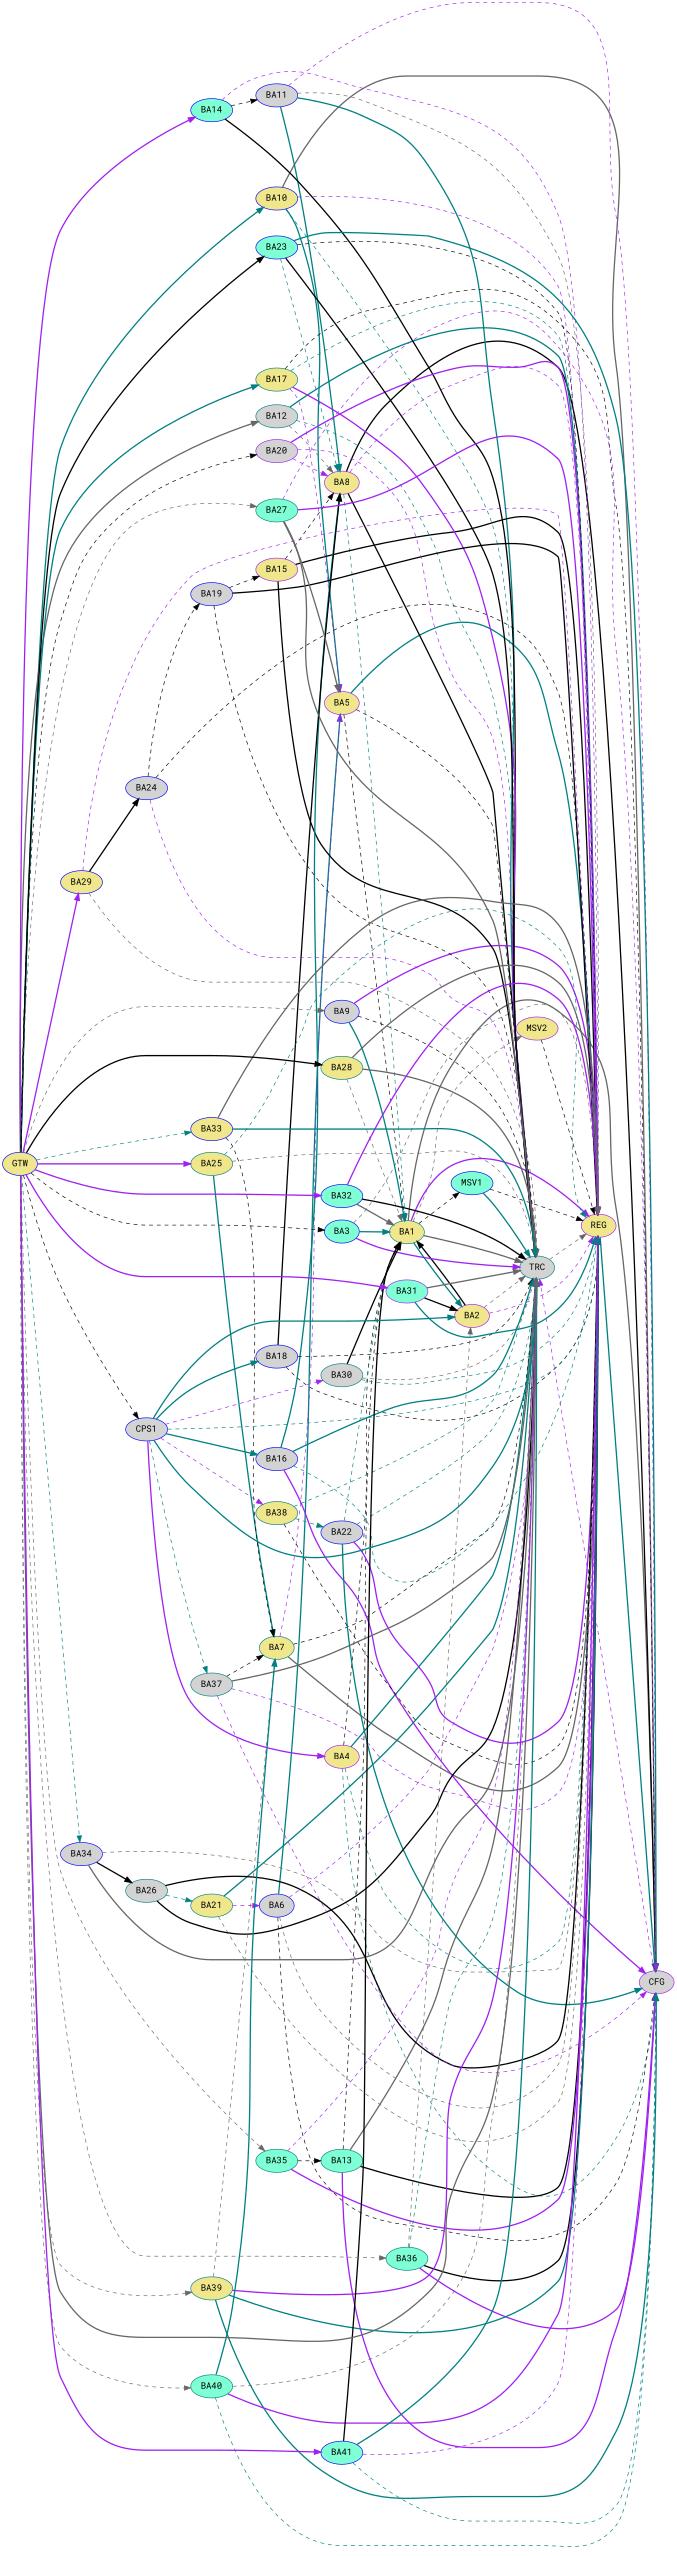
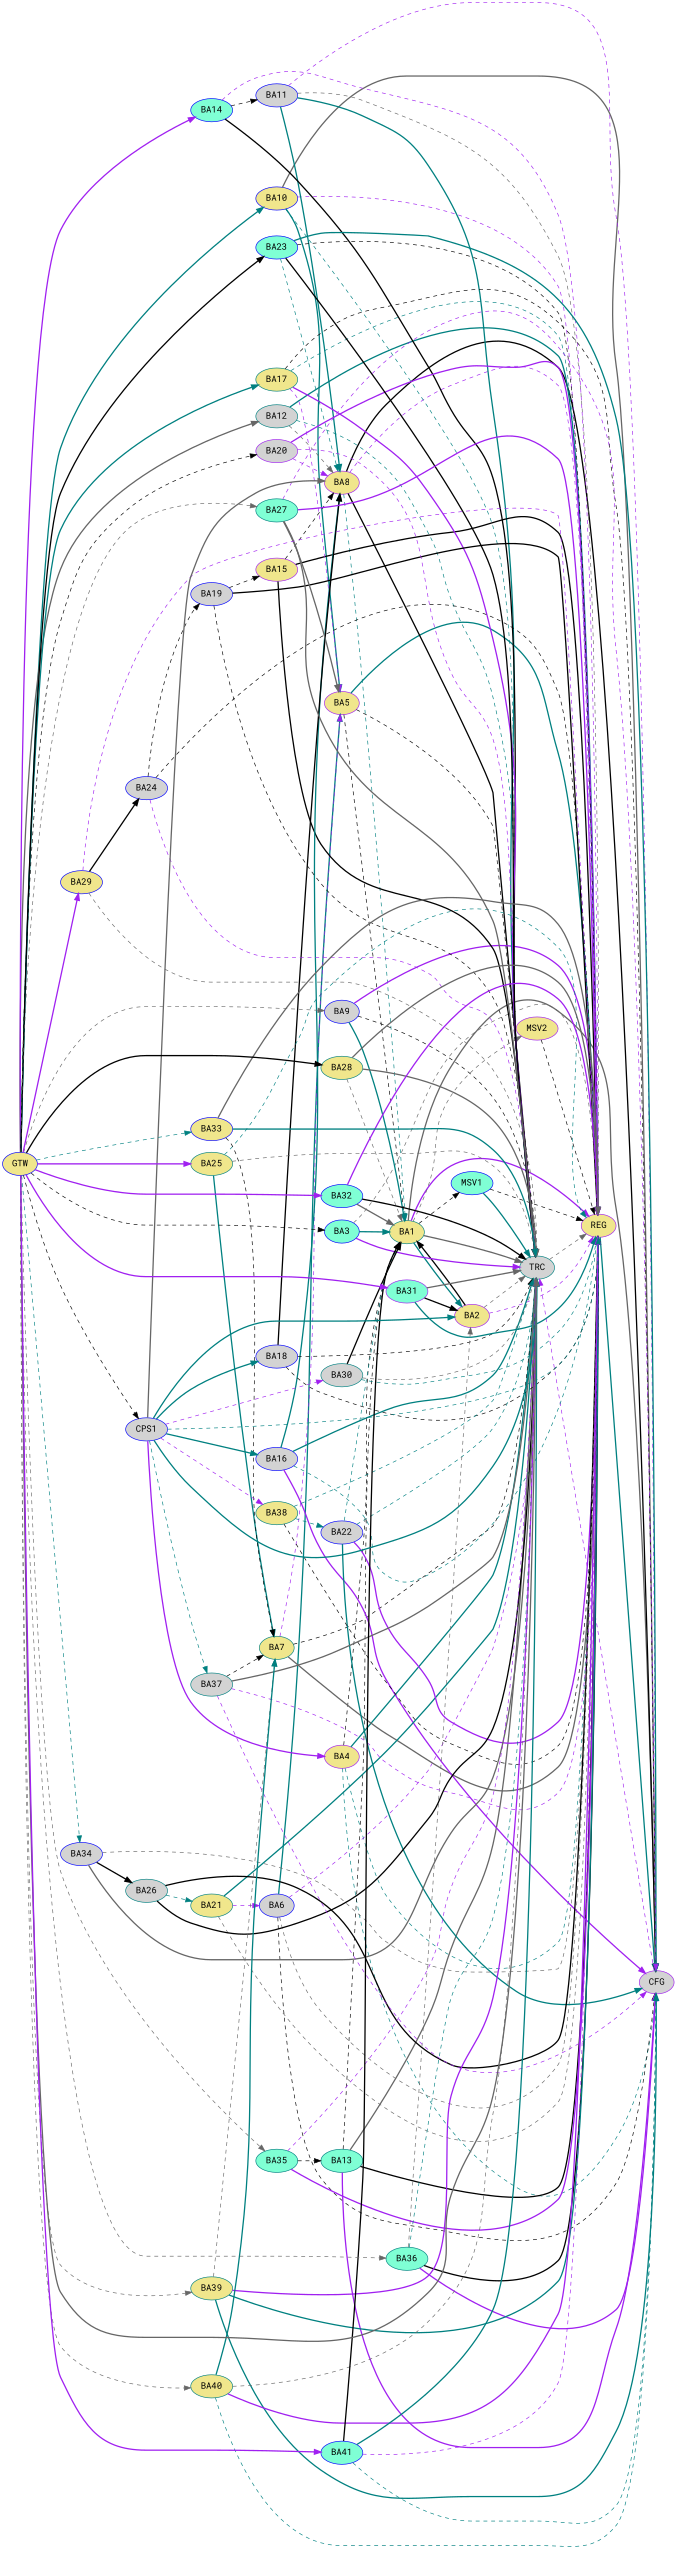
edge "CPS1" -> "BA8": added
node "BA40": fillcolor aquamarine -> khaki
